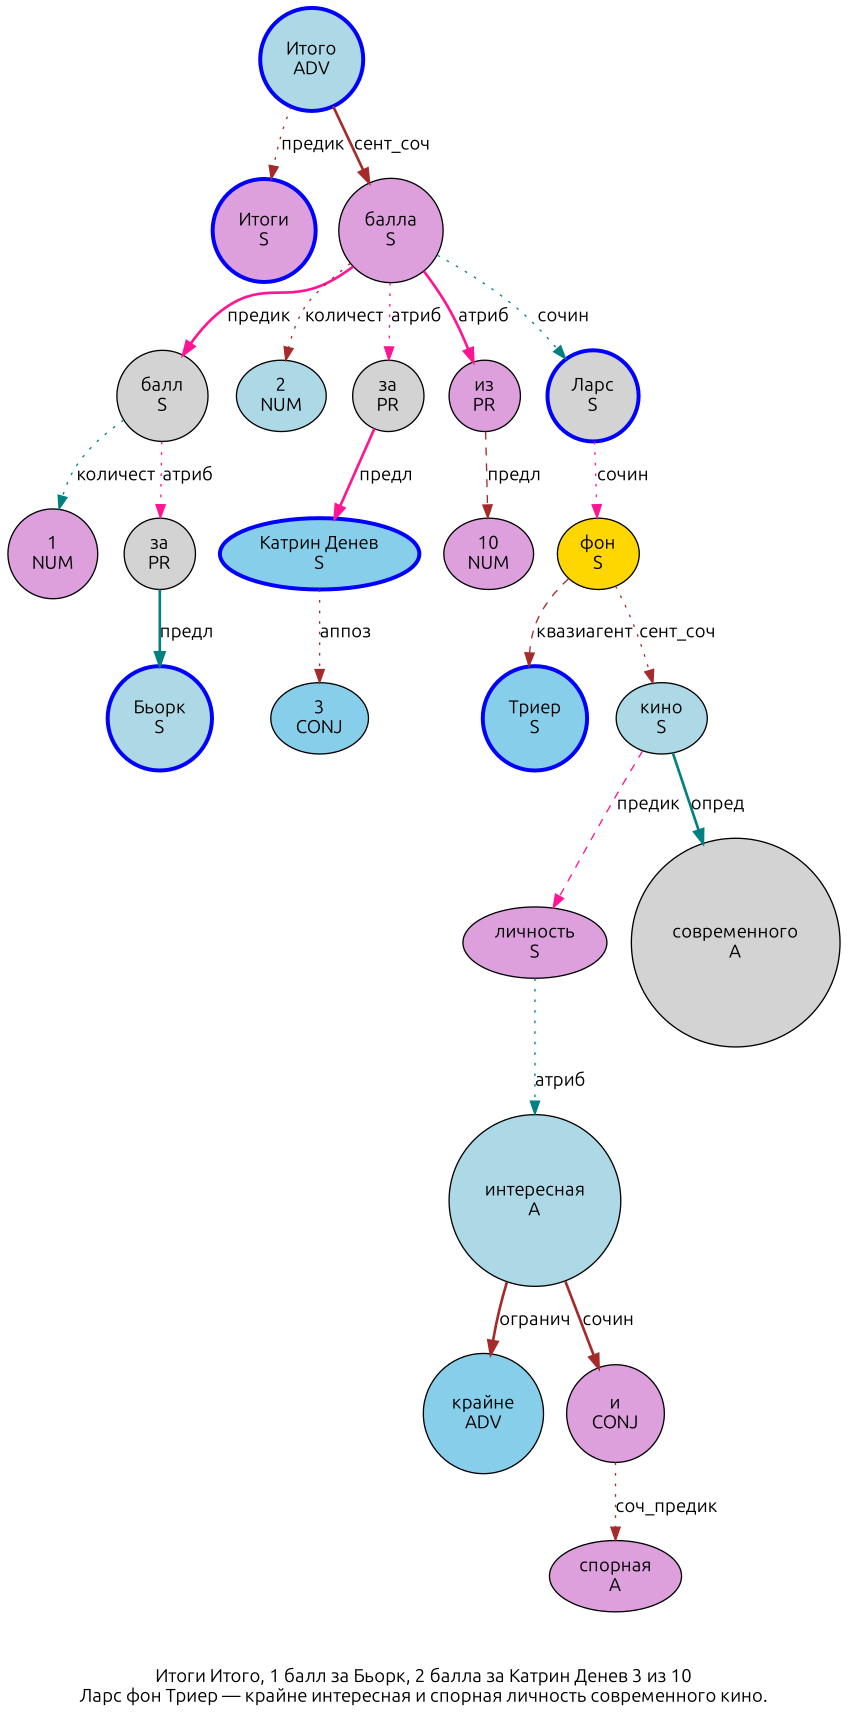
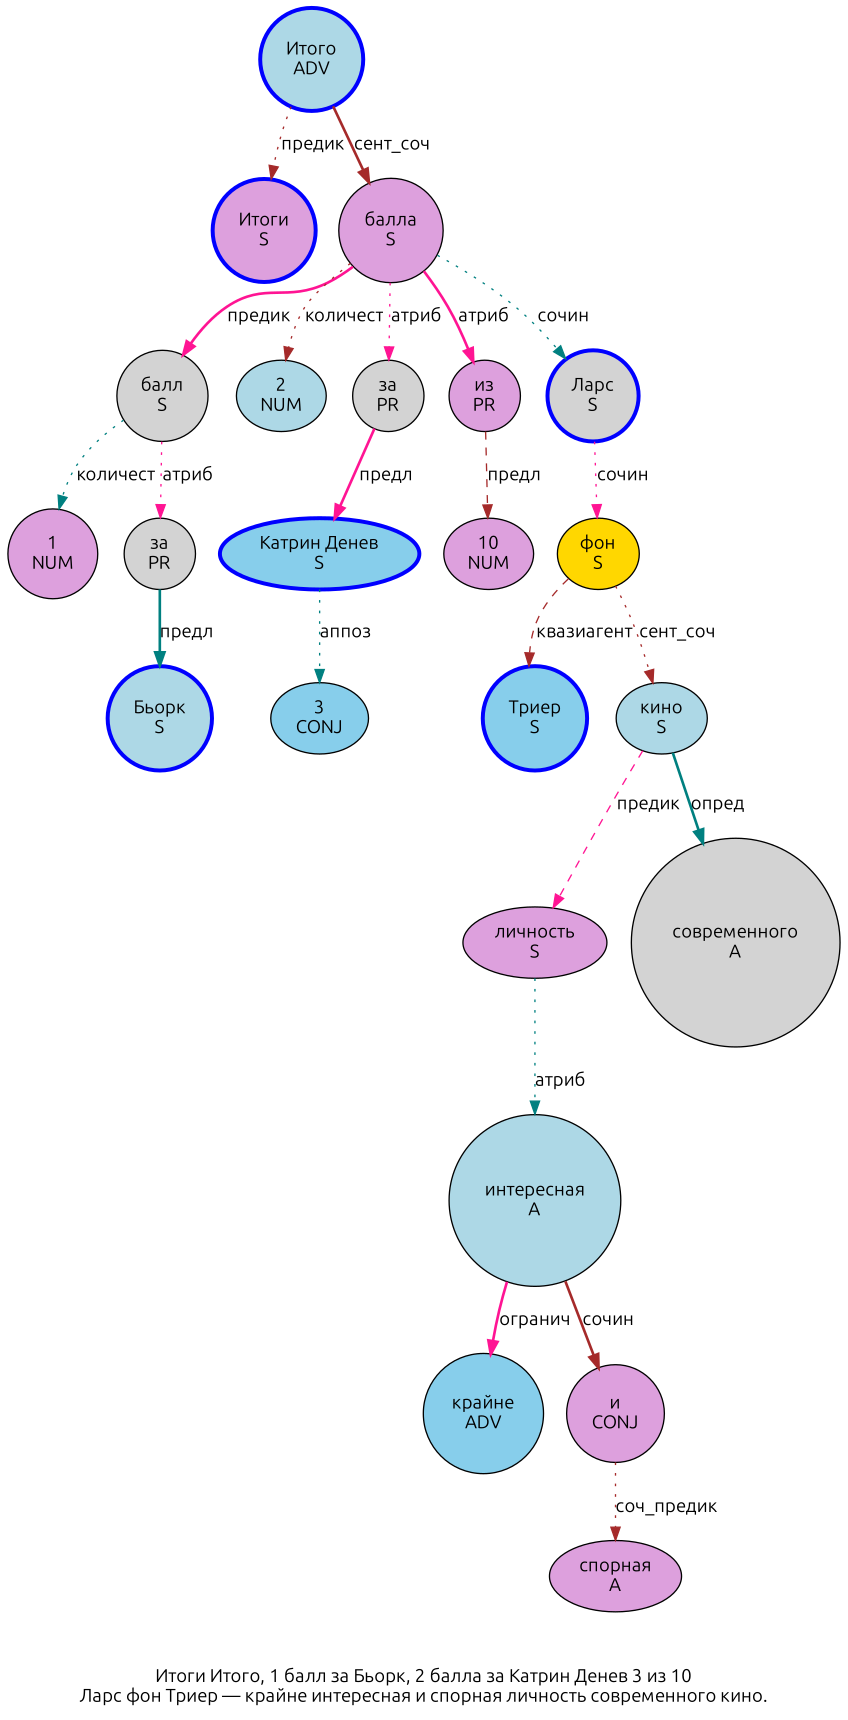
edge "Катрин Денев S" -> "3 CONJ": color brown -> teal
edge "интересная A" -> "крайне ADV": color brown -> deeppink
